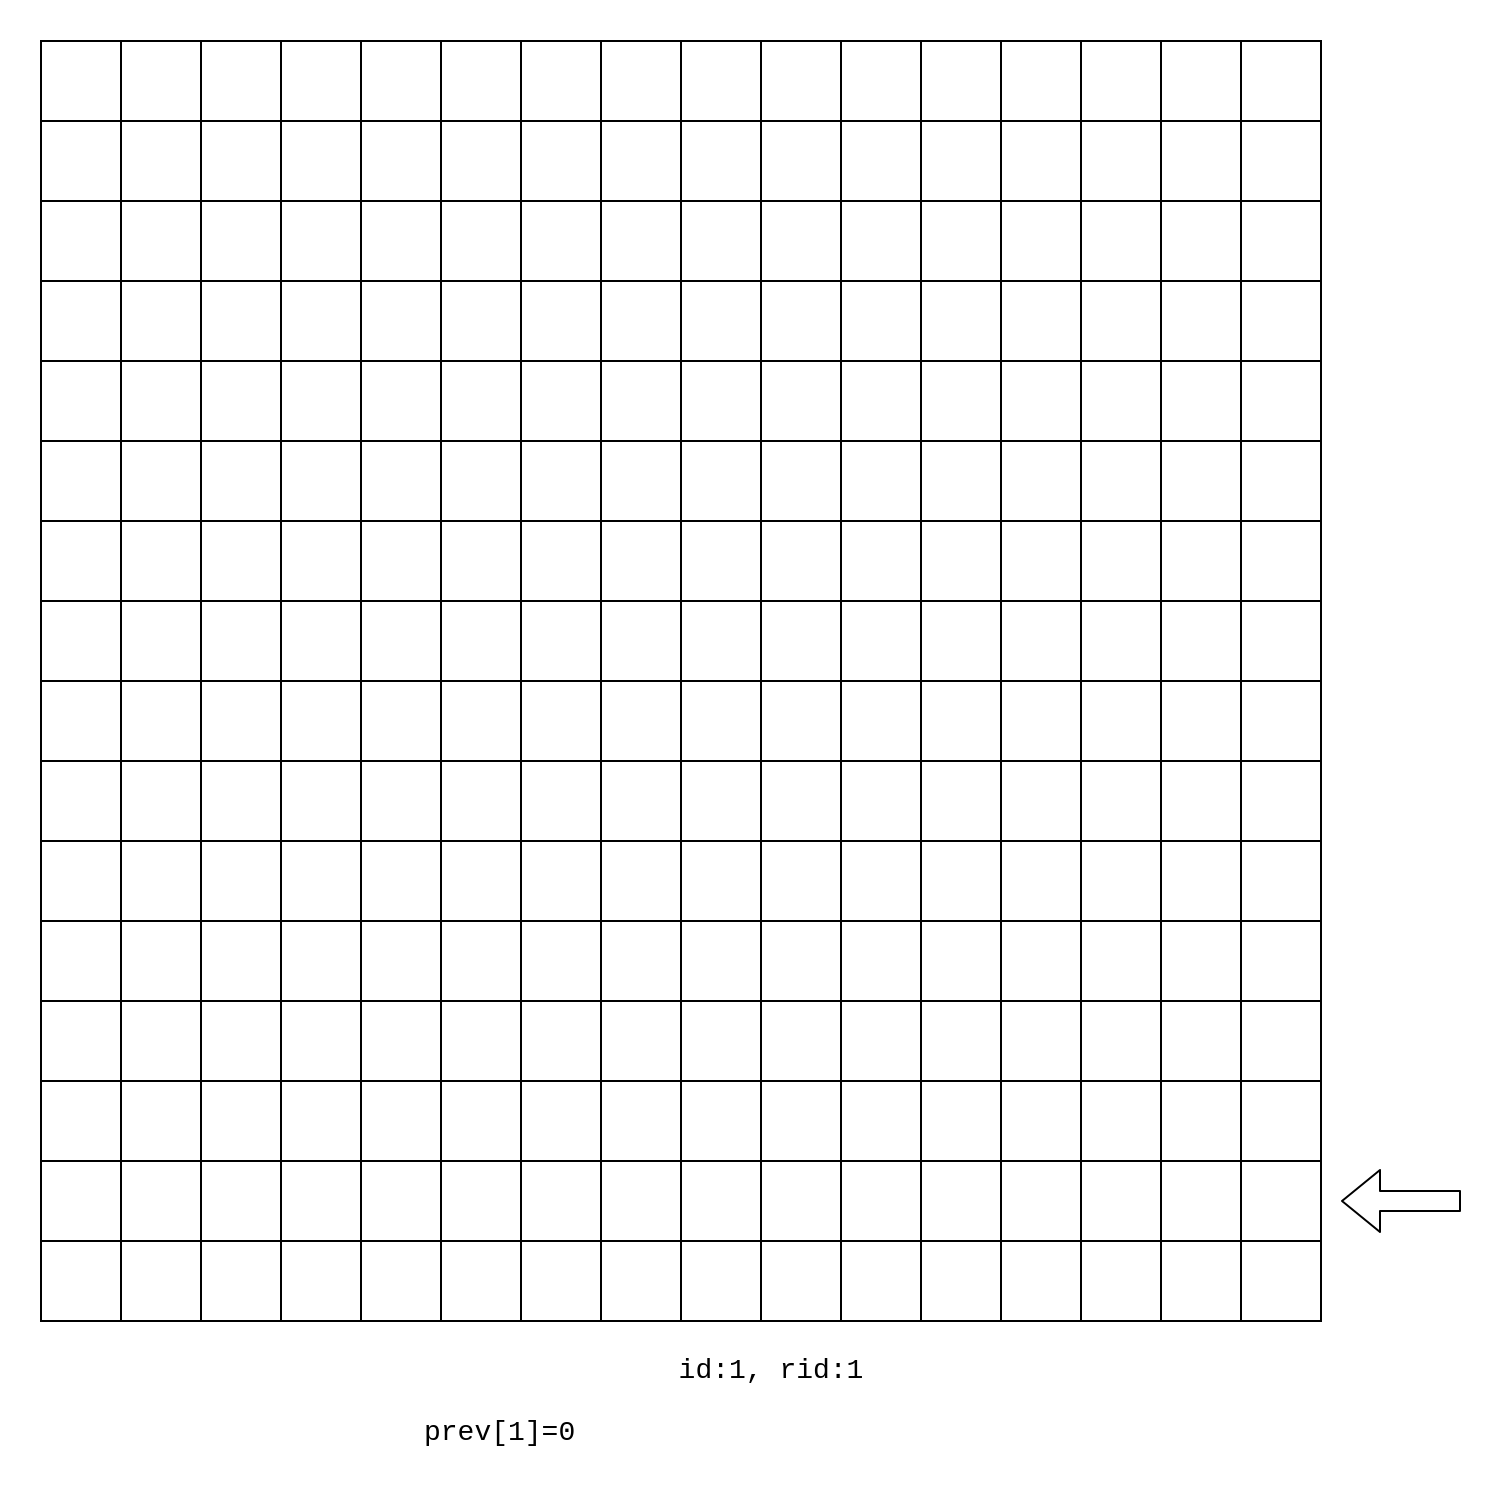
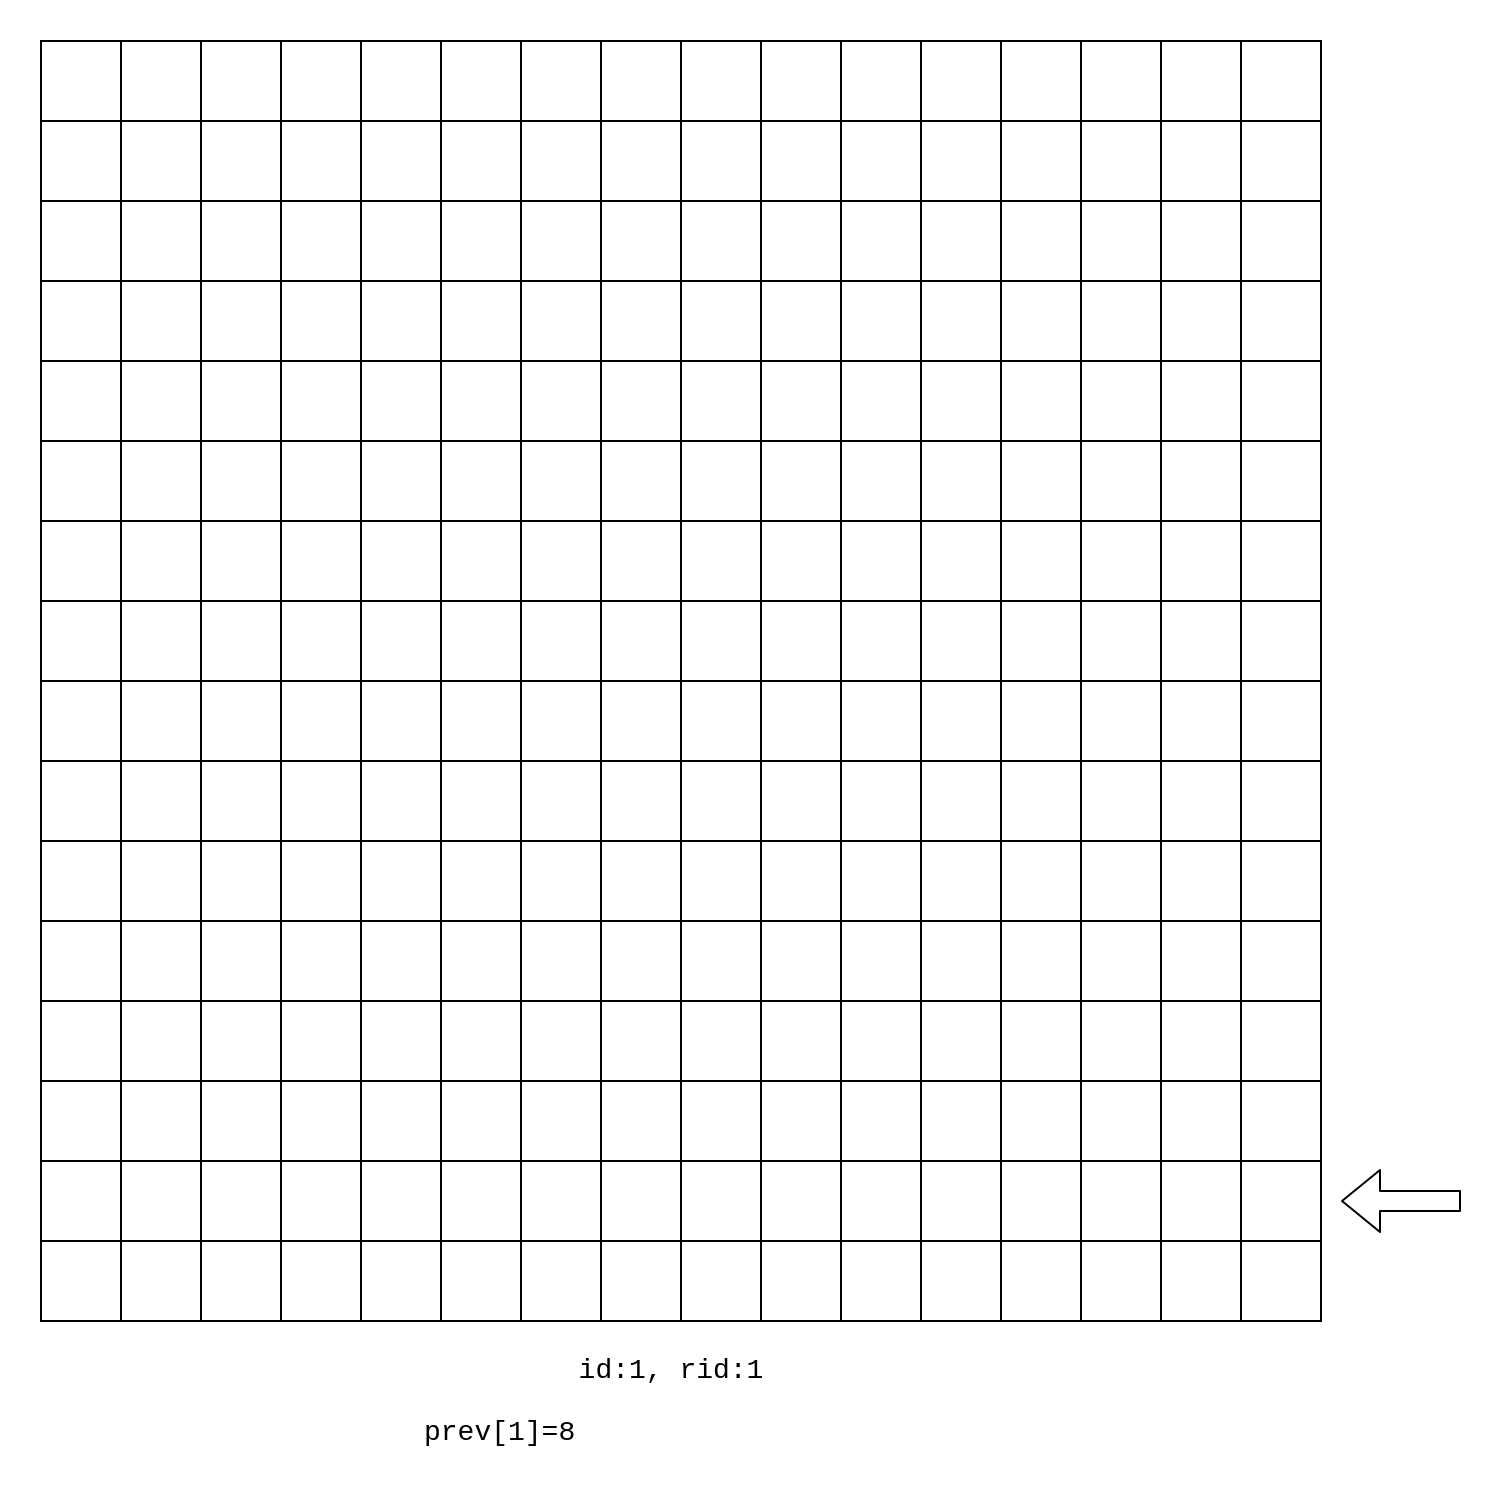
node "id:1, rid:1": moved (771, 1371) -> (671, 1371)
node "prev[1]=0": label "prev[1]=0" -> "prev[1]=8"
